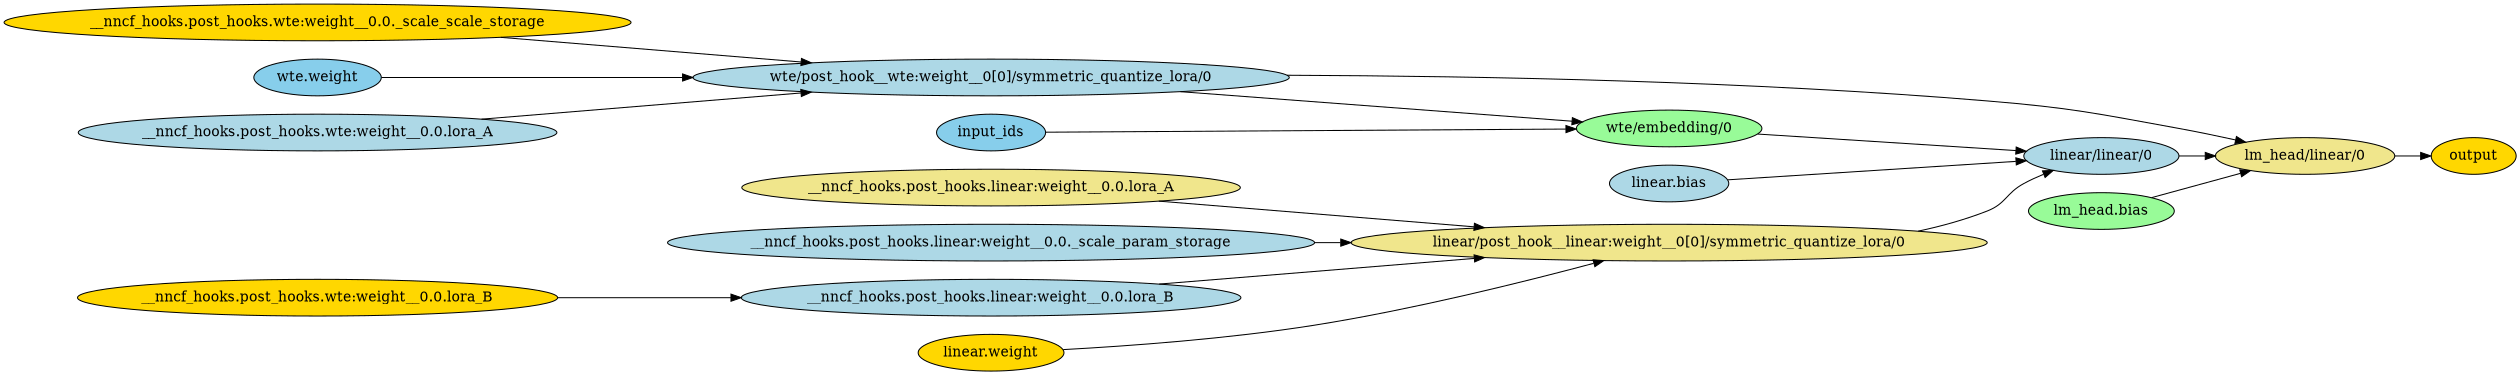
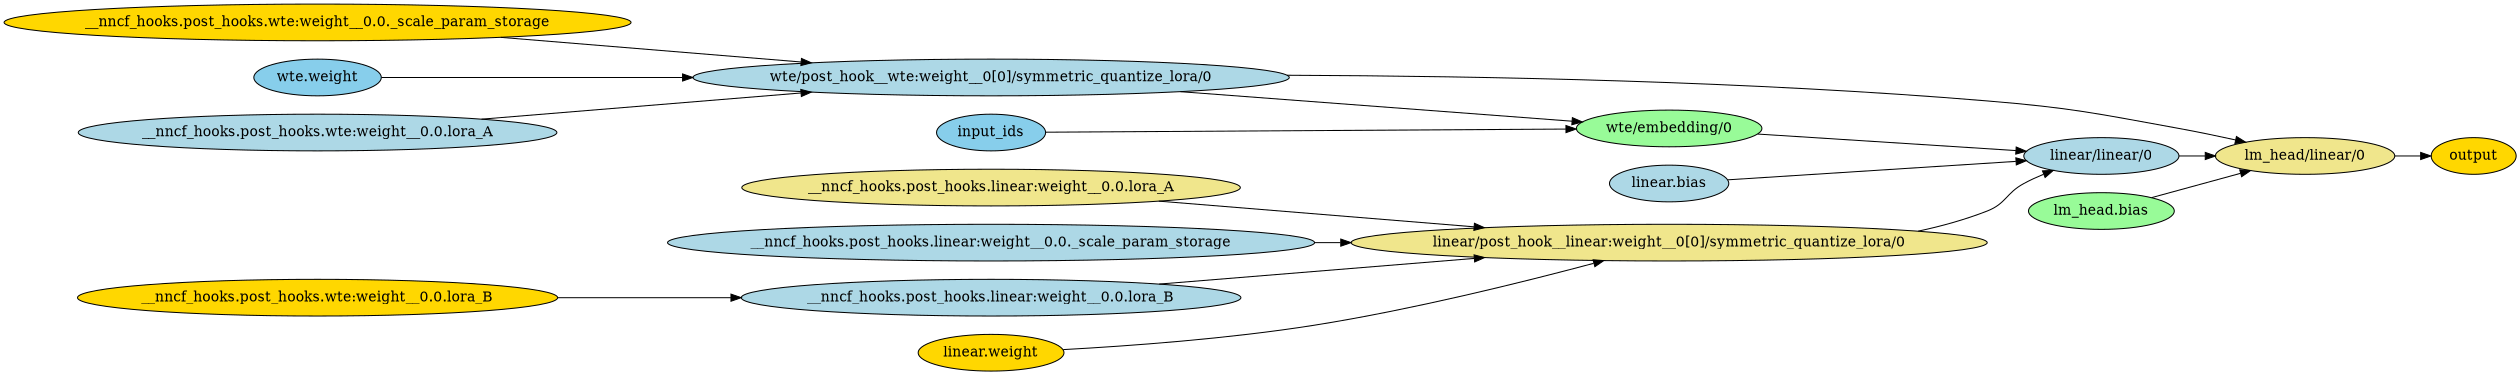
node "__nncf_hooks.post_hooks.wte:weight__0.0._scale_scale_storage": label "__nncf_hooks.post_hooks.wte:weight__0.0._scale_scale_storage" -> "__nncf_hooks.post_hooks.wte:weight__0.0._scale_param_storage"
